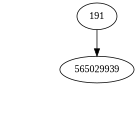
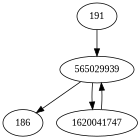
node "186": added
node "1620041747": added
